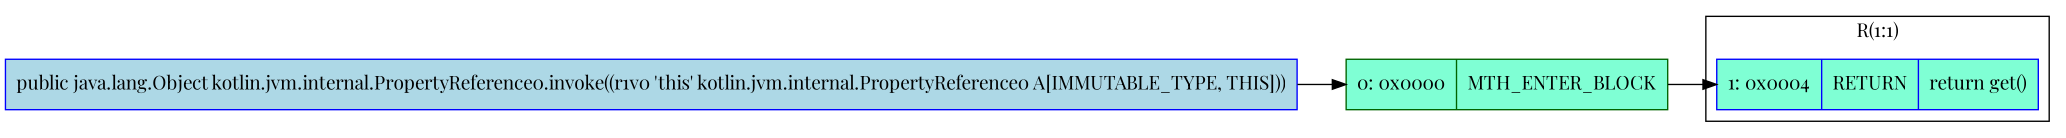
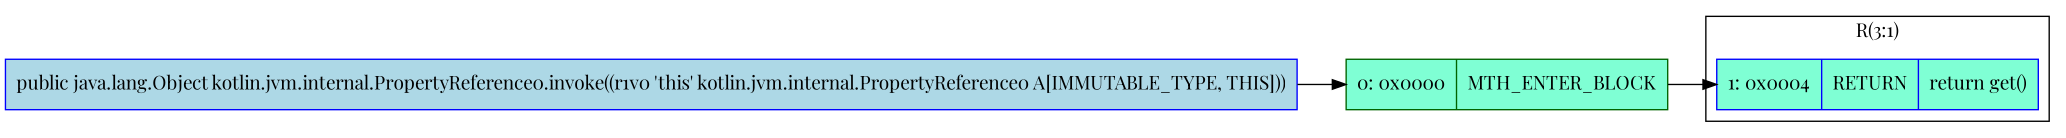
cluster "R(1:1)": label "R(1:1)" -> "R(3:1)"
